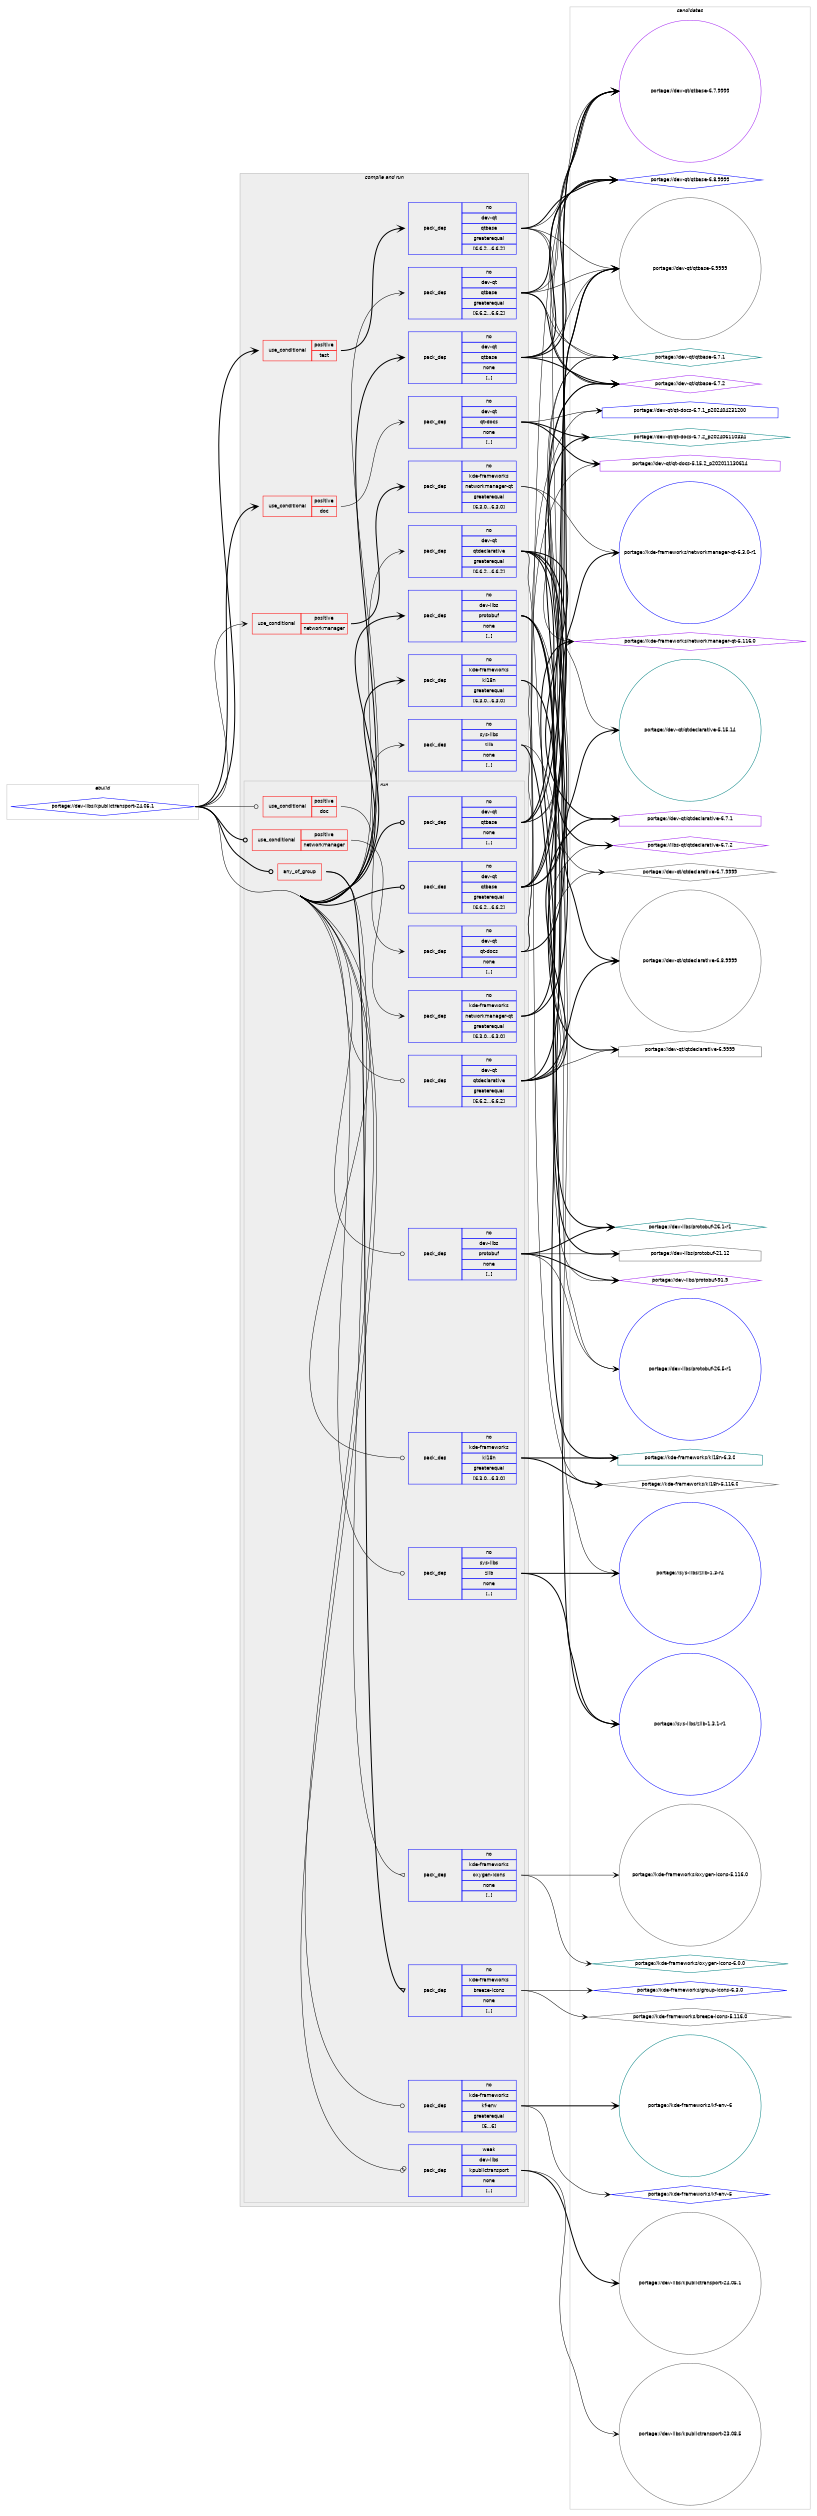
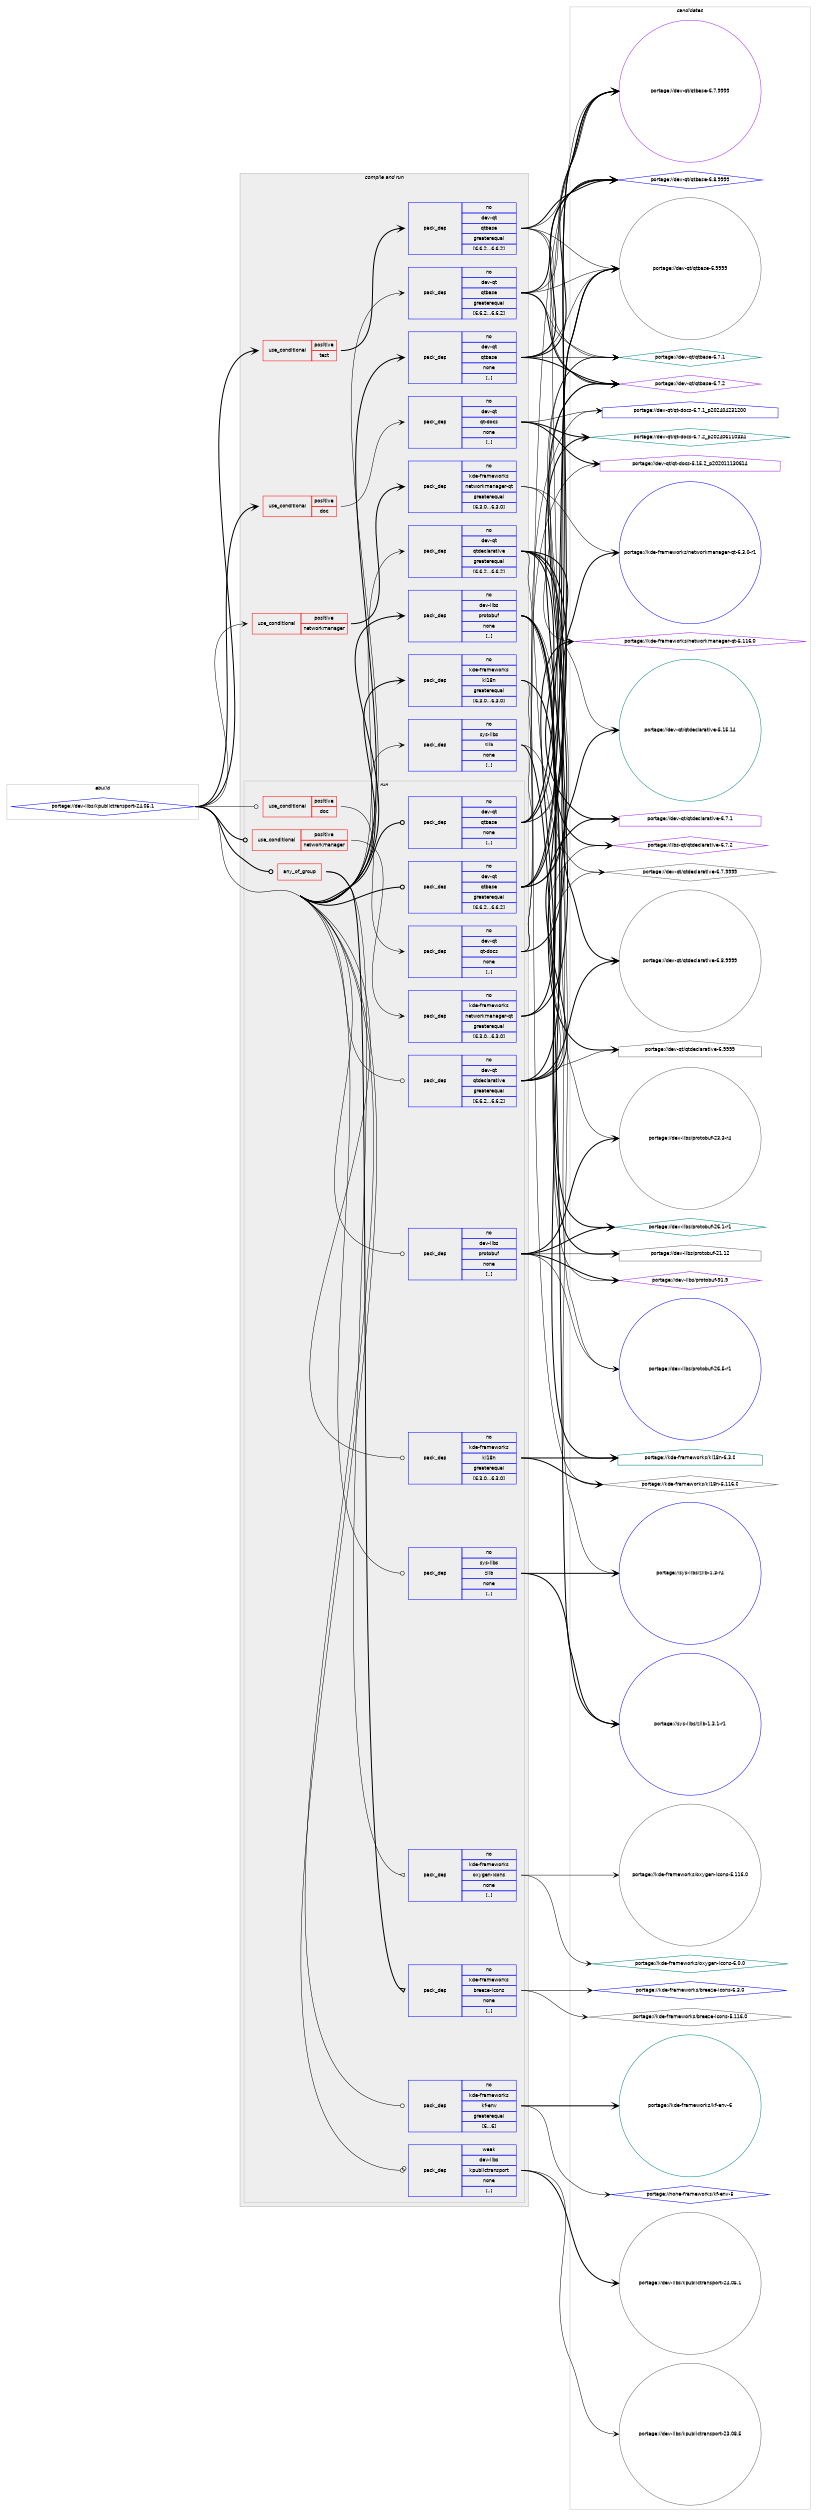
node "portage://dev-libs/protobuf-23.3-r4": added
node "portage://kde-frameworks/group-icons-6.3.0": label "portage://kde-frameworks/group-icons-6.3.0" -> "portage://kde-frameworks/breeze-icons-6.3.0"
node "portage://kde-frameworks/kf-env-5": label "portage://kde-frameworks/kf-env-5" -> "portage://none-frameworks/kf-env-5"
